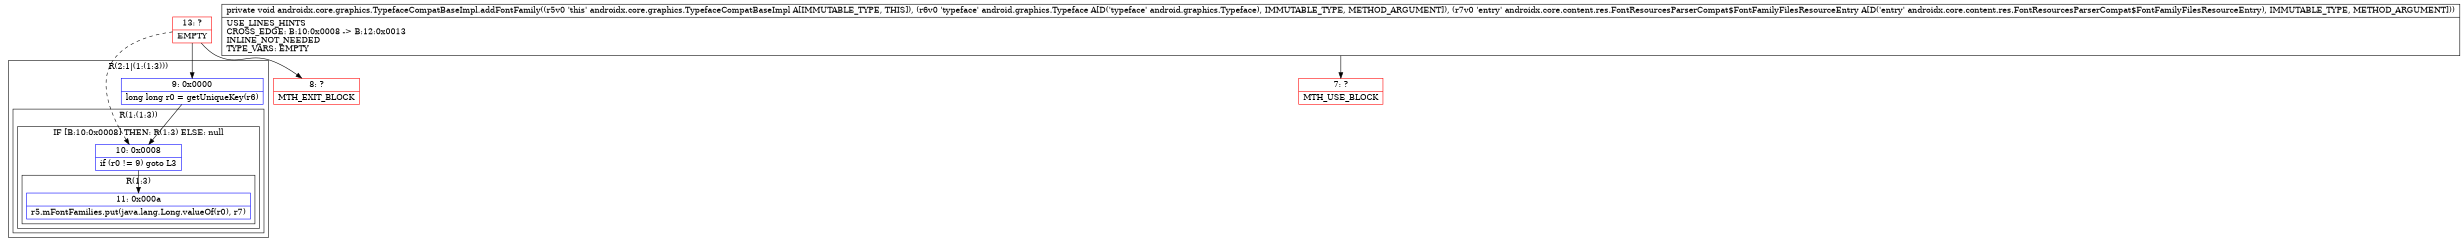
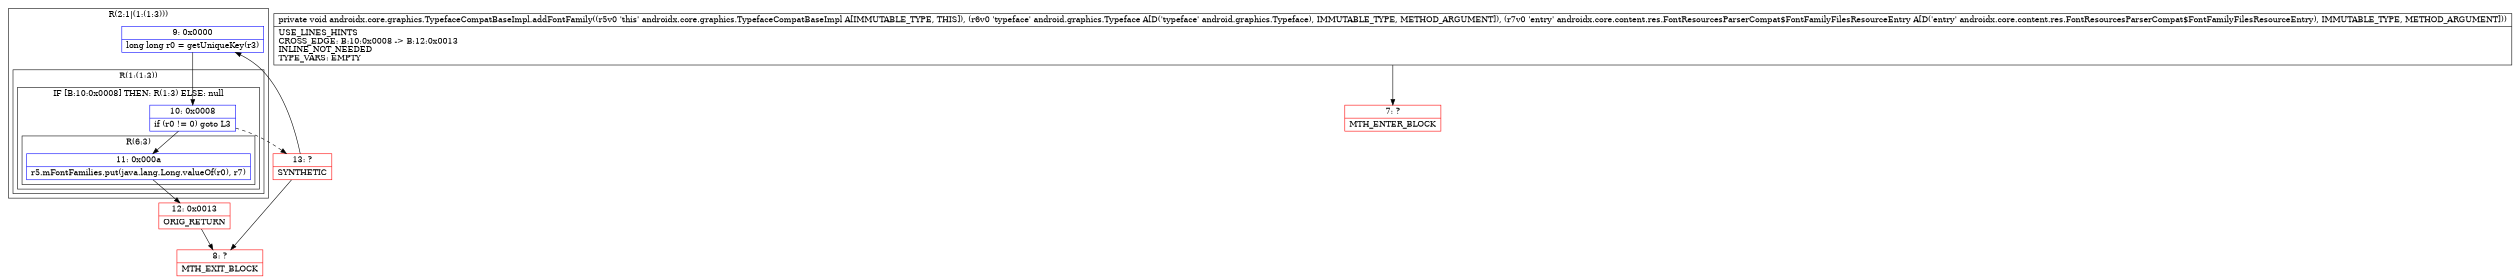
node "13: ?": text "EMPTY" -> "SYNTHETIC"
edge "13: ?" -> "10: 0x0008": reversed
node "9: 0x0000": text "long long r0 = getUniqueKey(r6)" -> "long long r0 = getUniqueKey(r3)"
node "7: ?": text "MTH_USE_BLOCK" -> "MTH_ENTER_BLOCK"
node "10: 0x0008": text "if (r0 != 9) goto L3" -> "if (r0 != 0) goto L3"
cluster "R(1:3)": label "R(1:3)" -> "R(6:3)"
node "12: 0x0013": added
